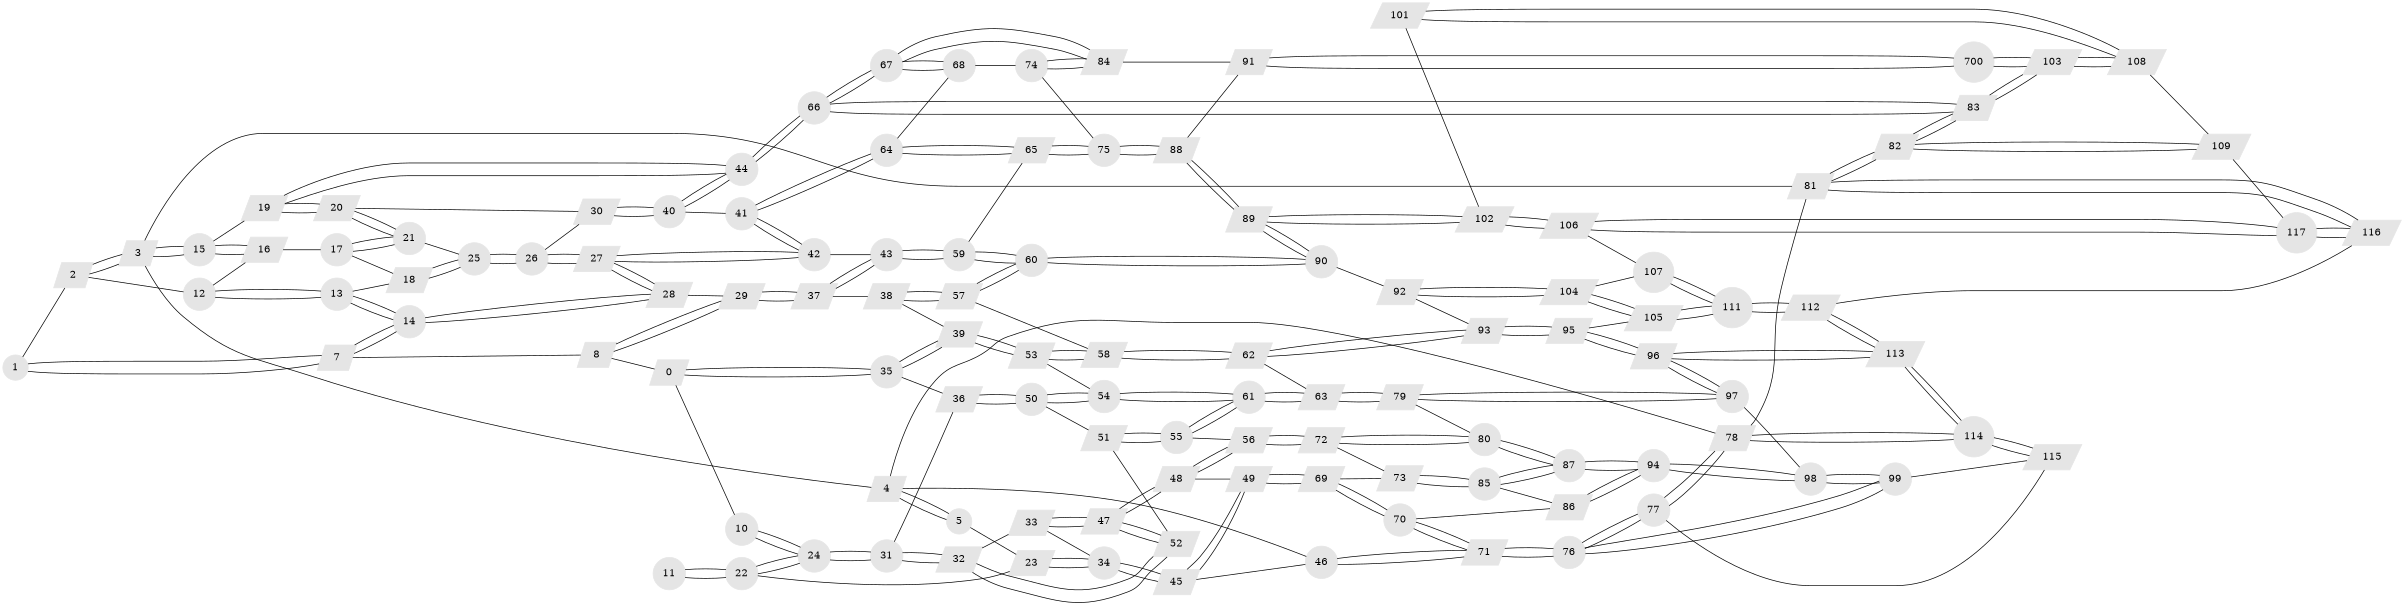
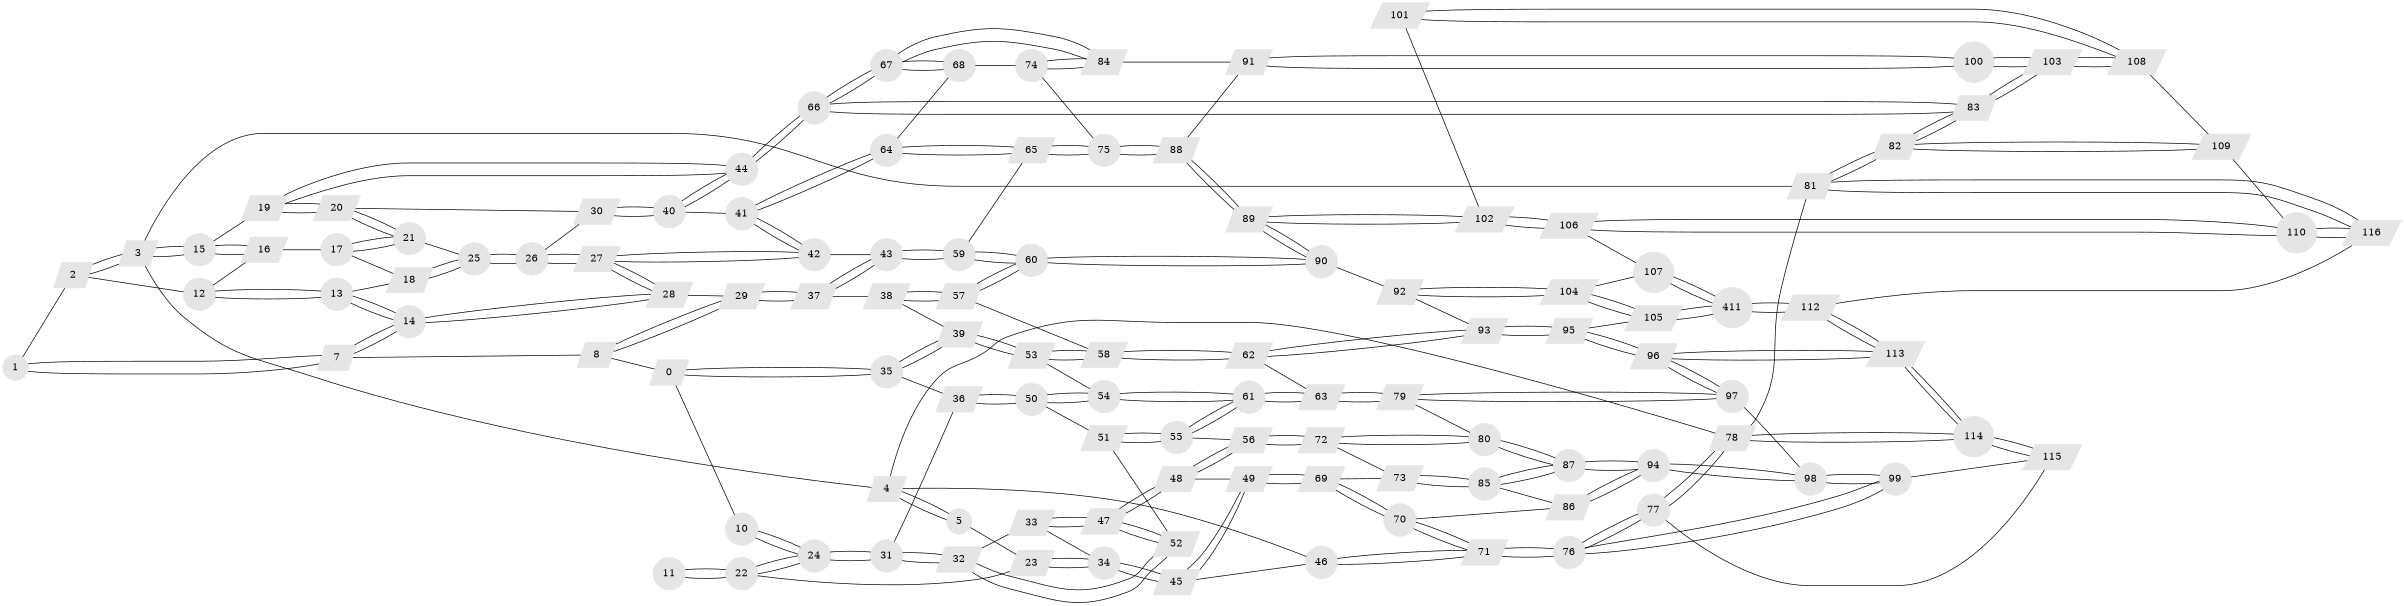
node "700": label "700" -> "100"
node "117": label "117" -> "110"
node "111": label "111" -> "411"
